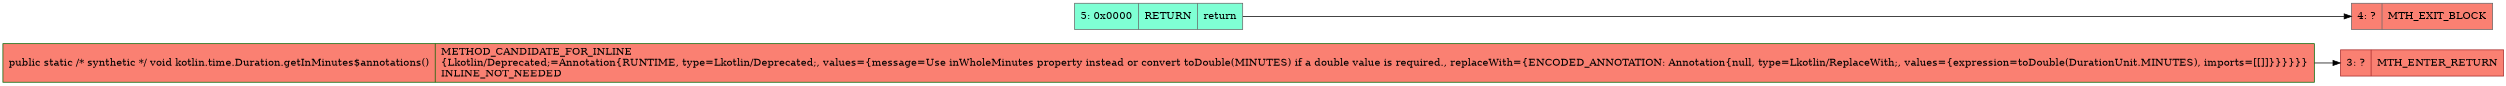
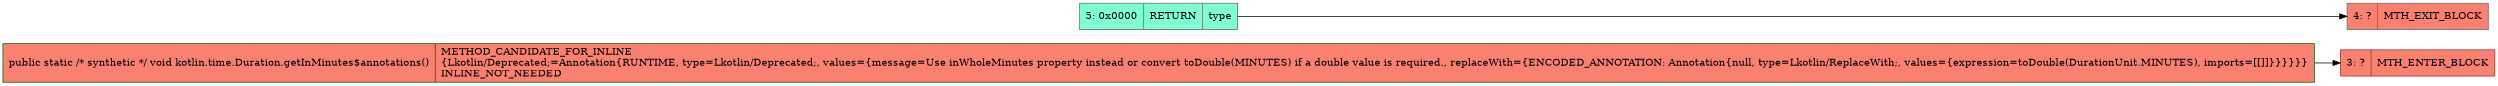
node "5: 0x0000": text "return" -> "type"
node "3: ?": text "MTH_ENTER_RETURN" -> "MTH_ENTER_BLOCK"
